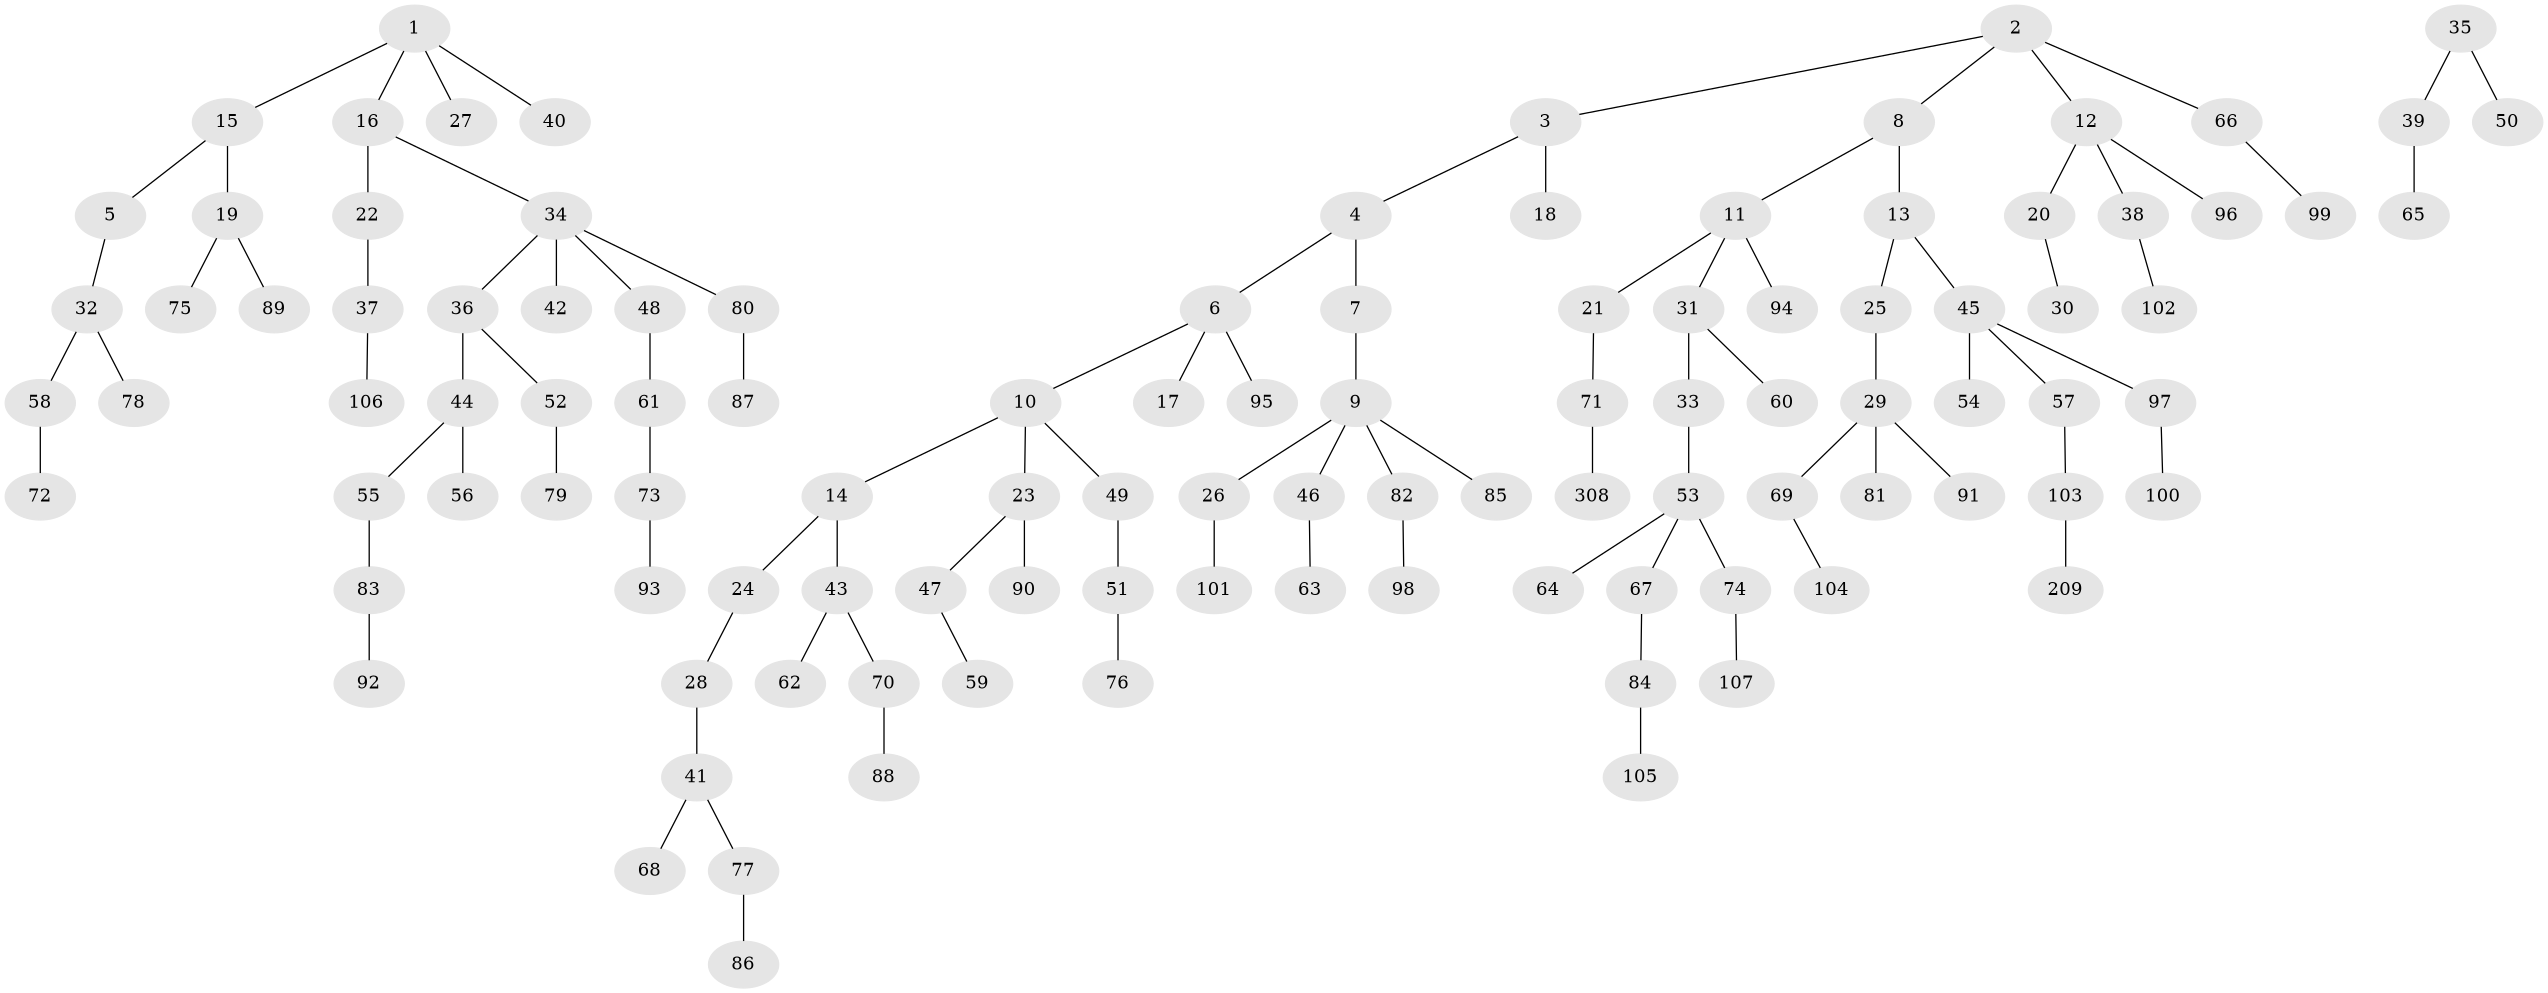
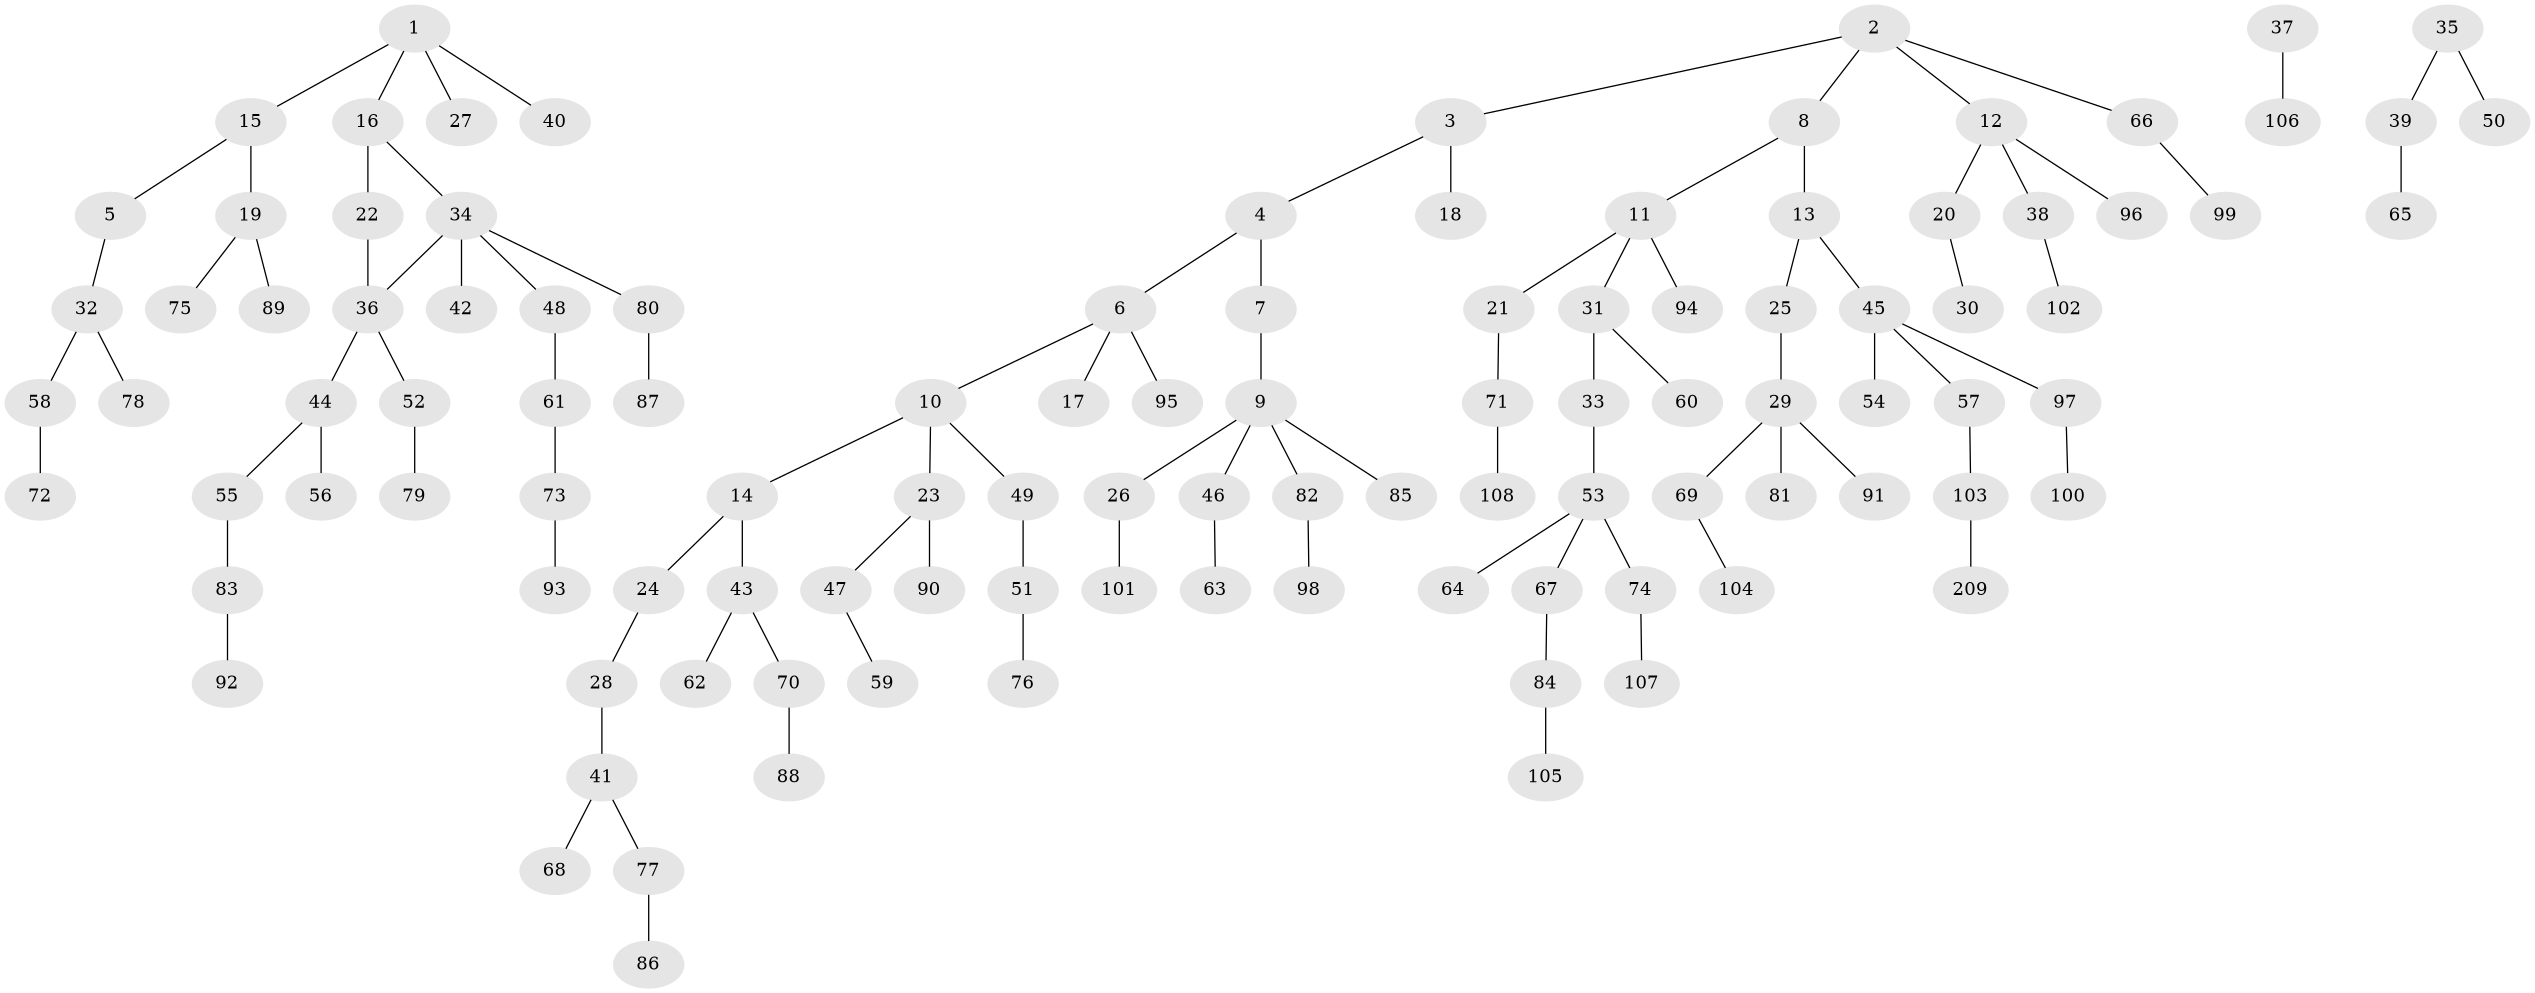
edge "22" -- "37": now "22" -- "36"
node "308": label "308" -> "108"
